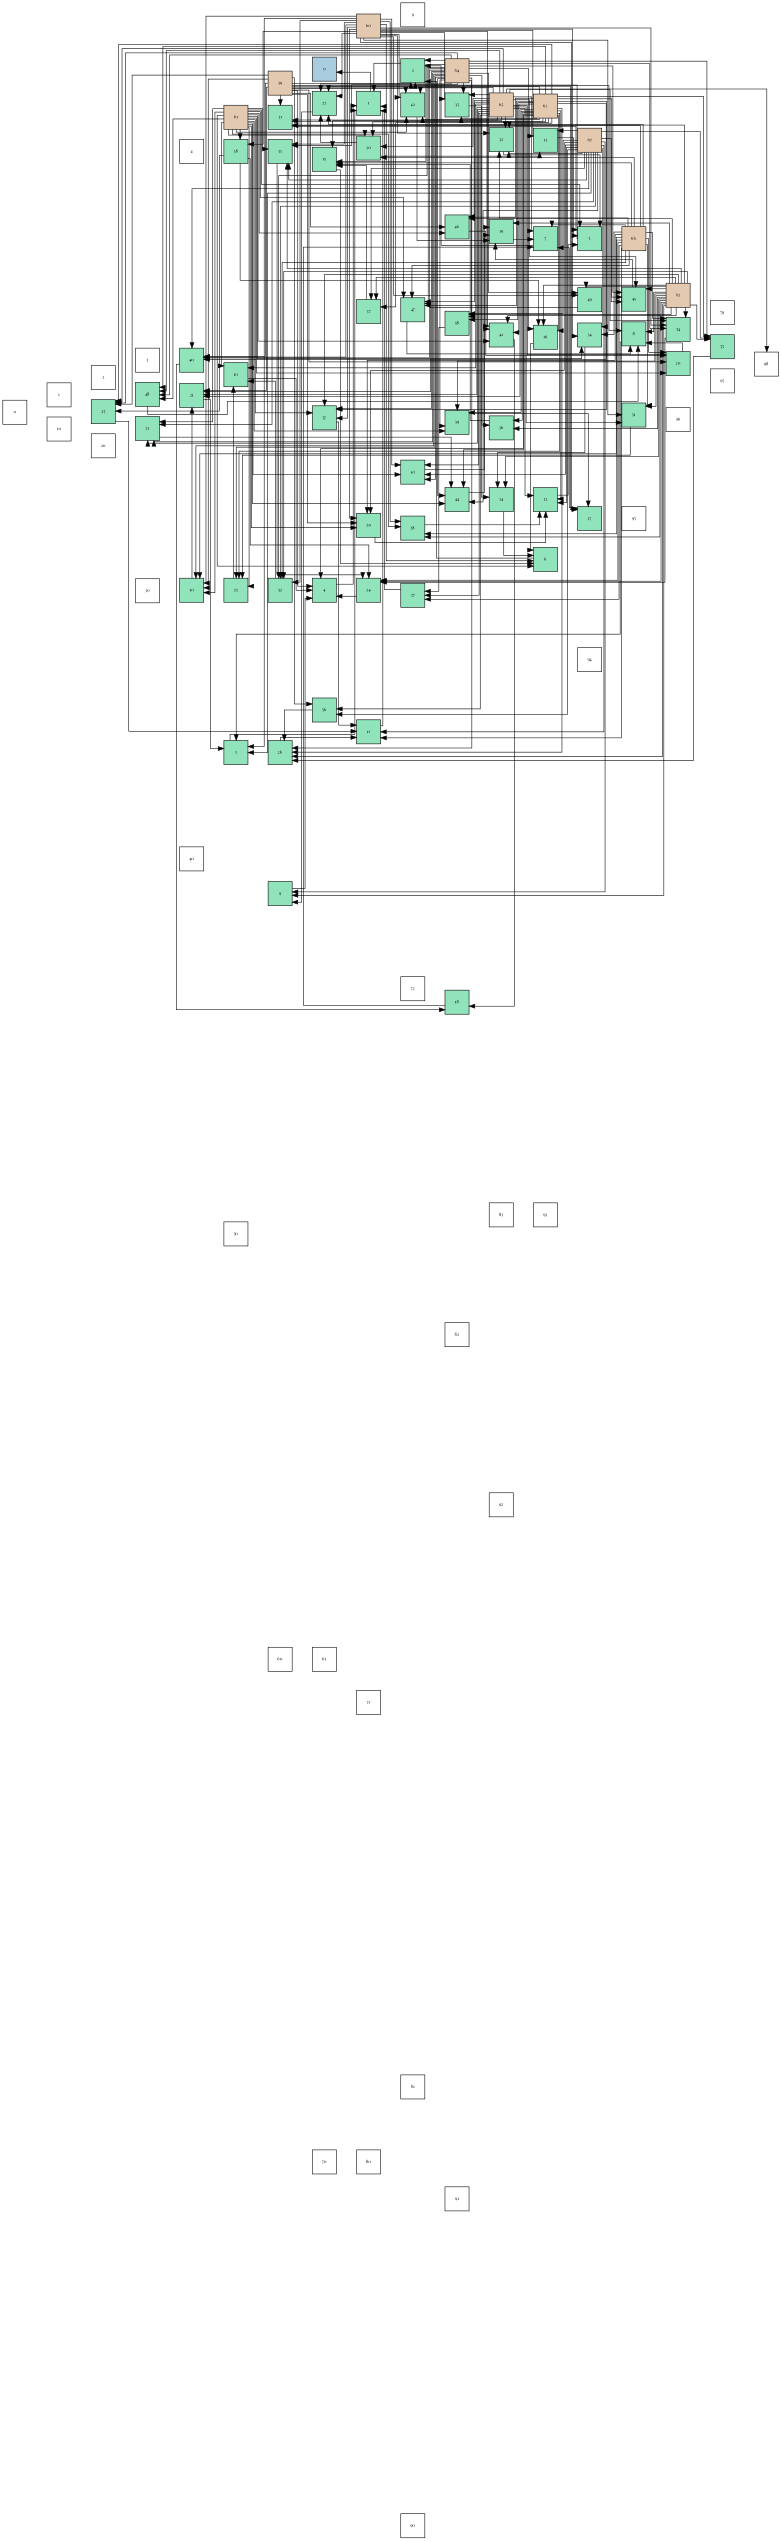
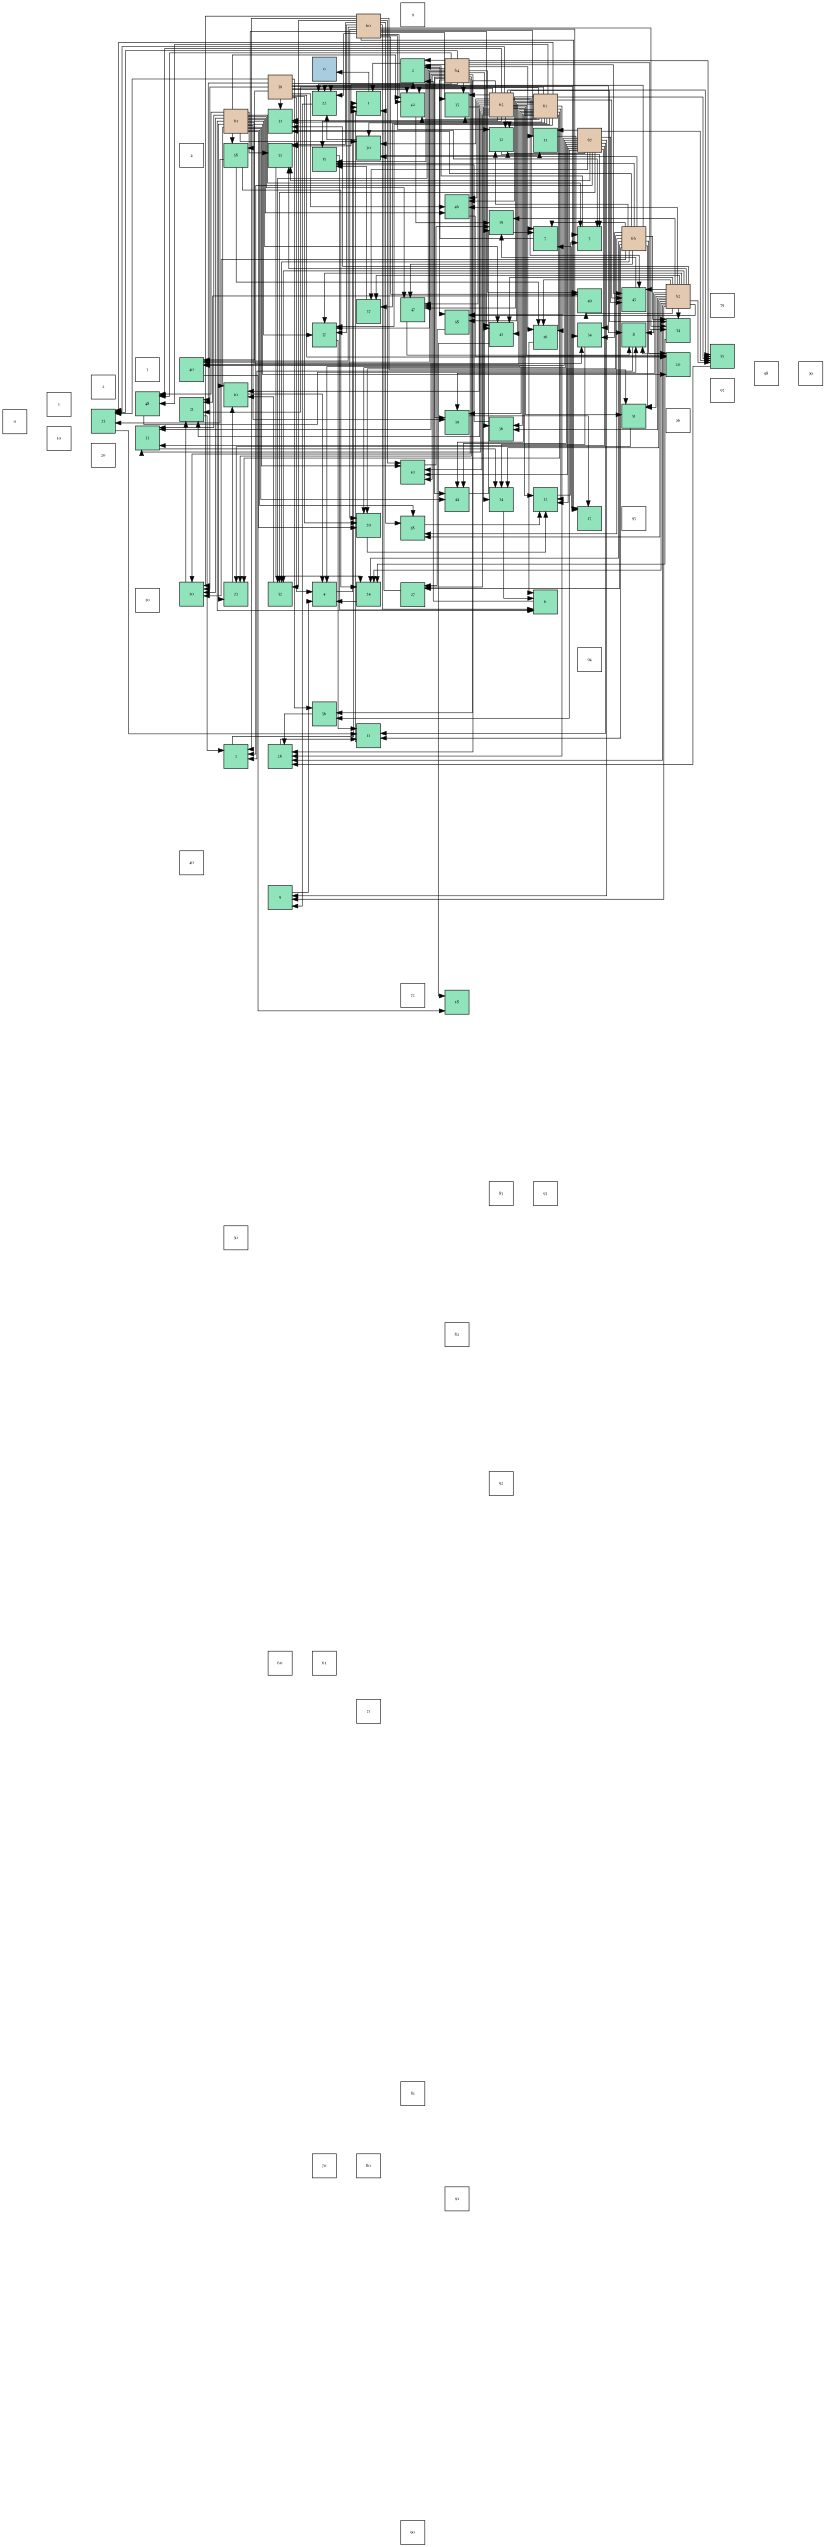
edge "65" -> "98": now "65" -> "55"
node "99": added
edge "33" -> "44": now "33" -> "14"
edge "18" -> "7": removed
